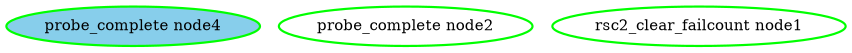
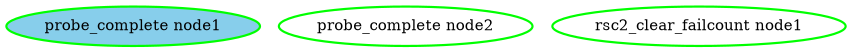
node "probe_complete node4": label "probe_complete node4" -> "probe_complete node1"
